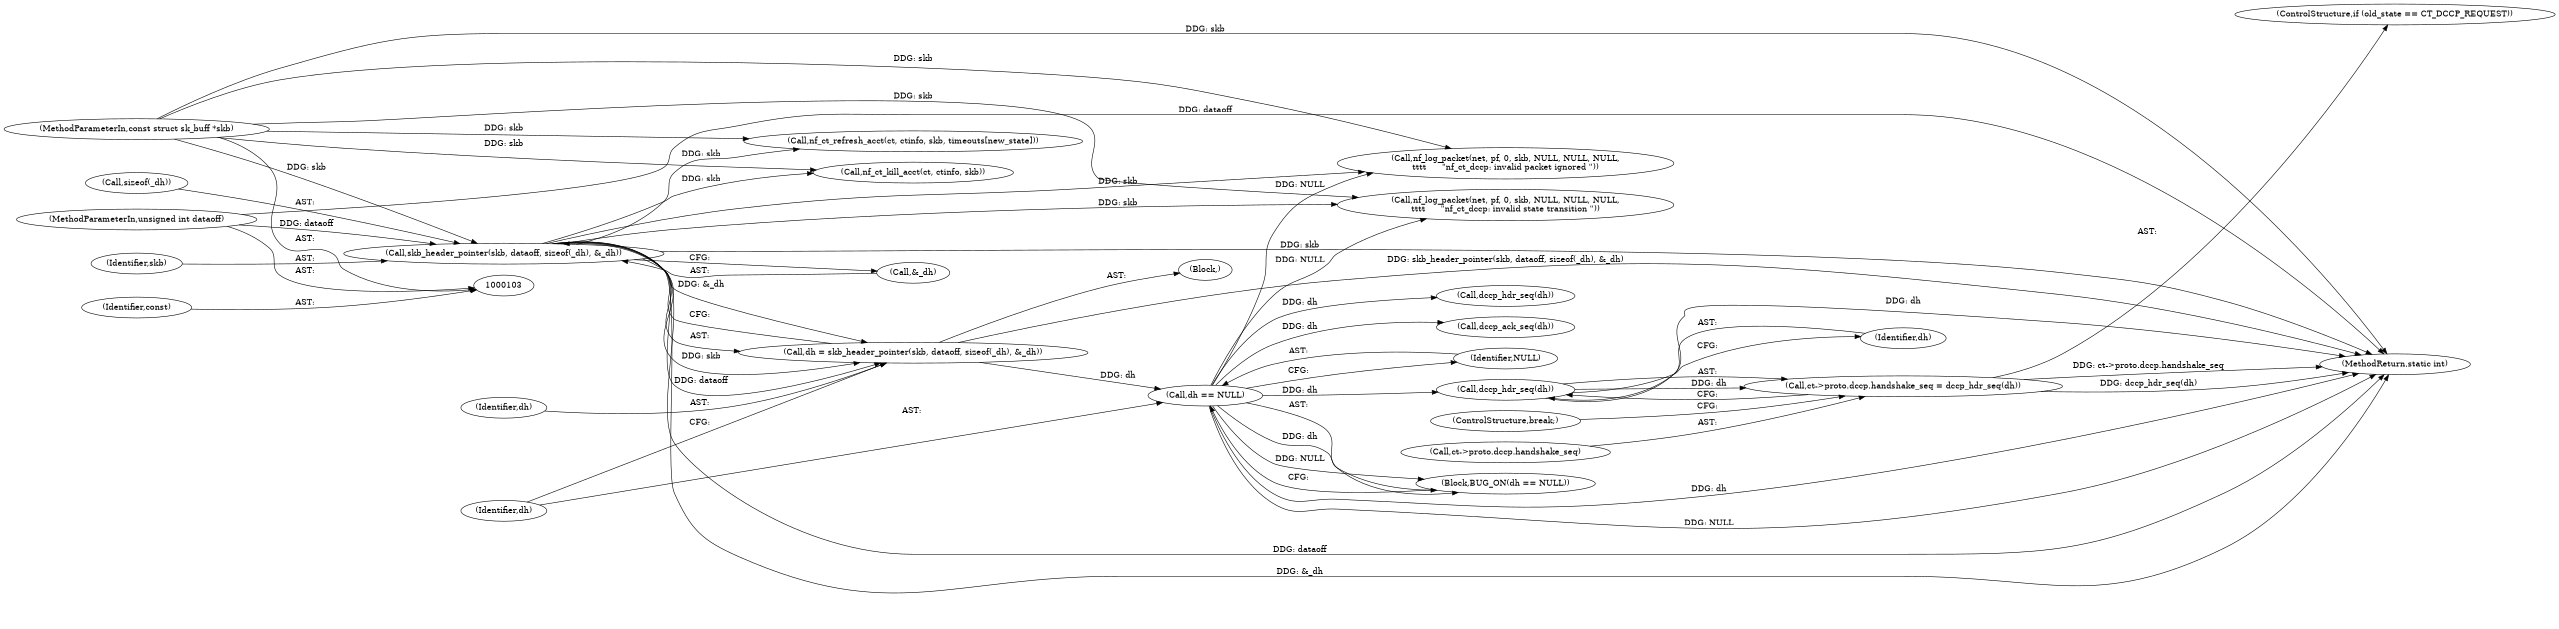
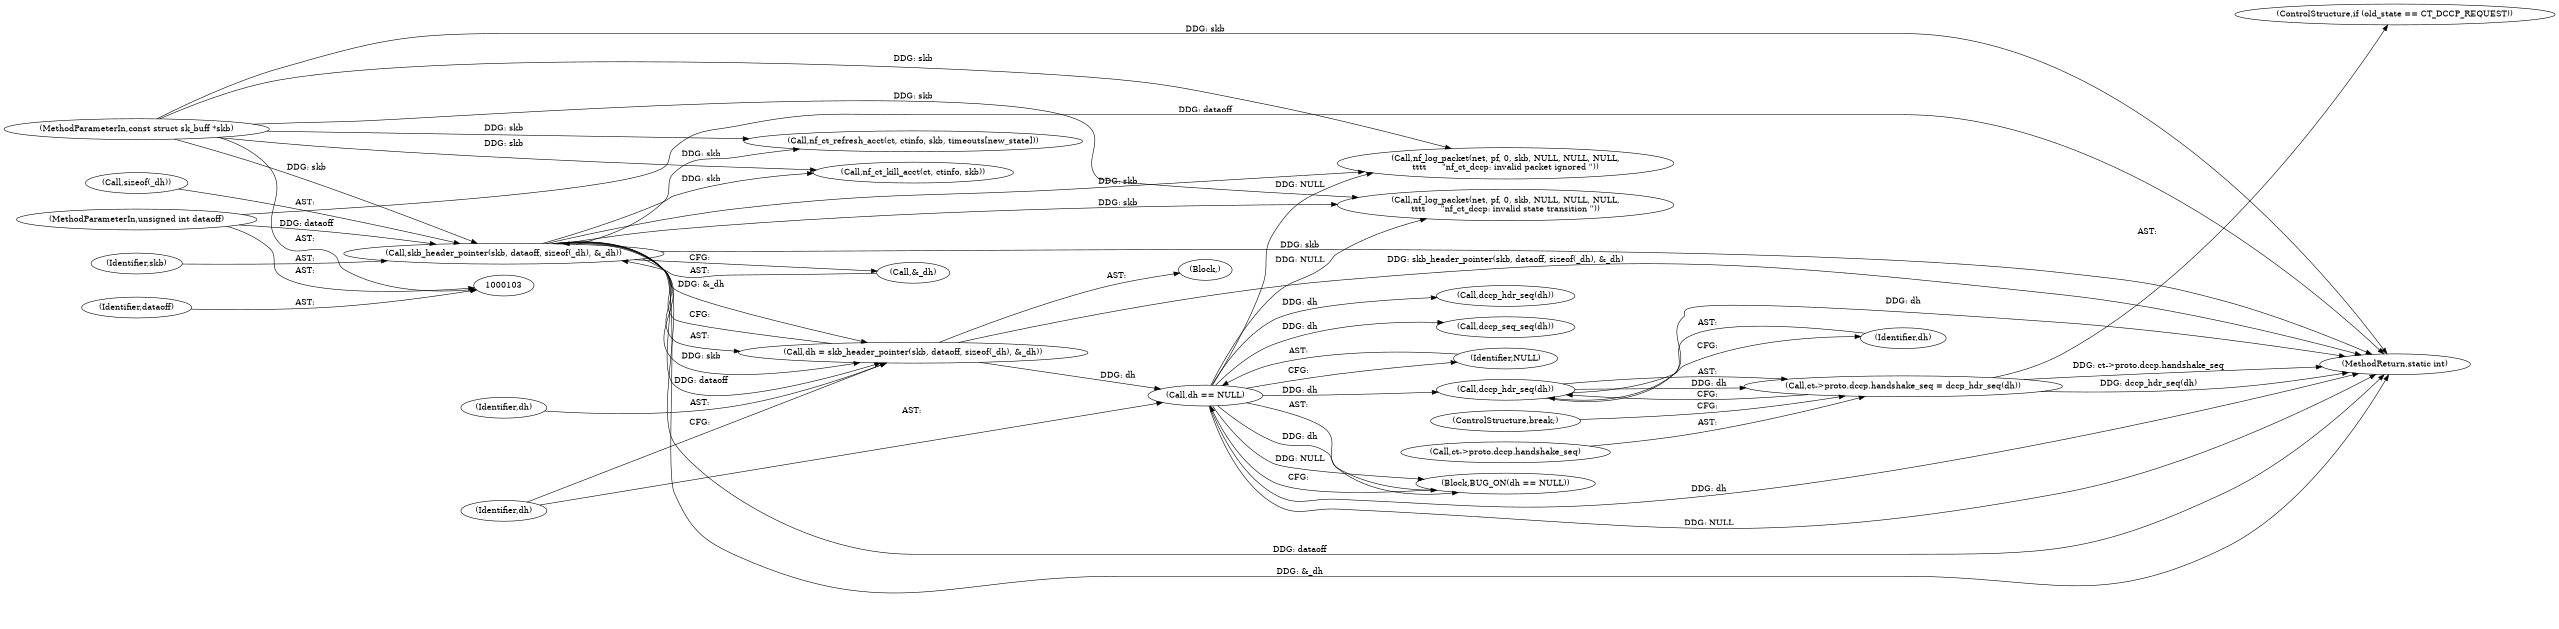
node "(Identifier,const)": label "(Identifier,const)" -> "(Identifier,dataoff)"
node "(Call,dccp_ack_seq(dh))": label "(Call,dccp_ack_seq(dh))" -> "(Call,dccp_seq_seq(dh))"
